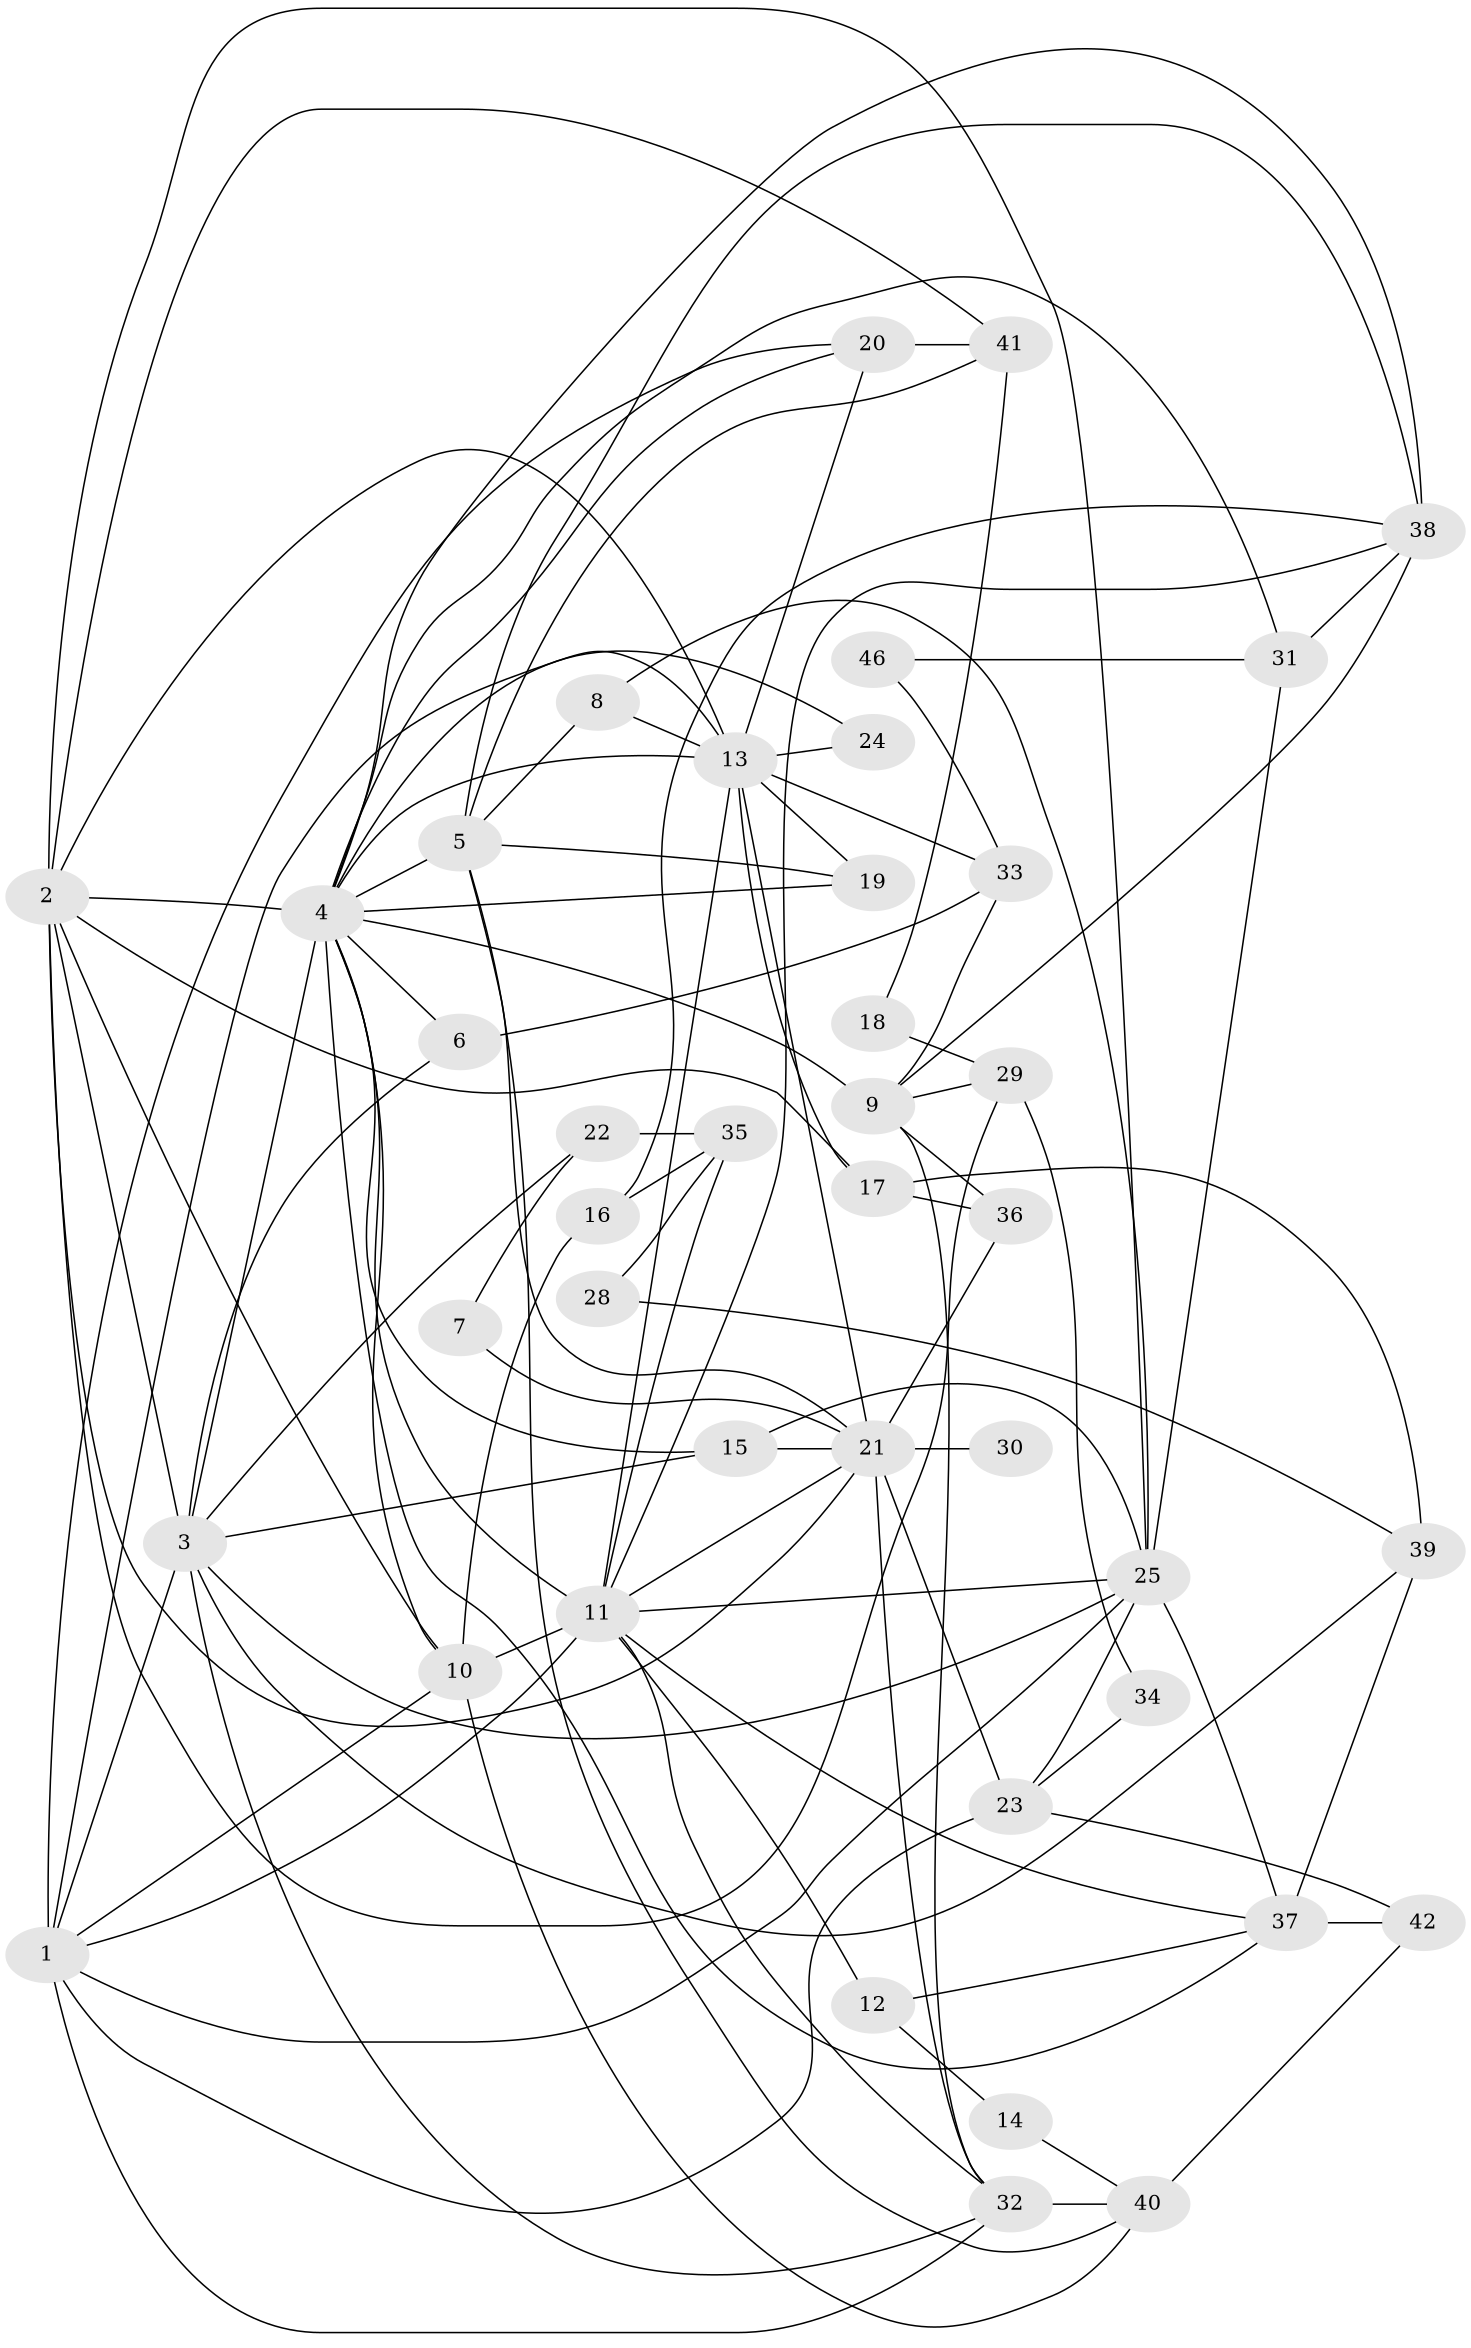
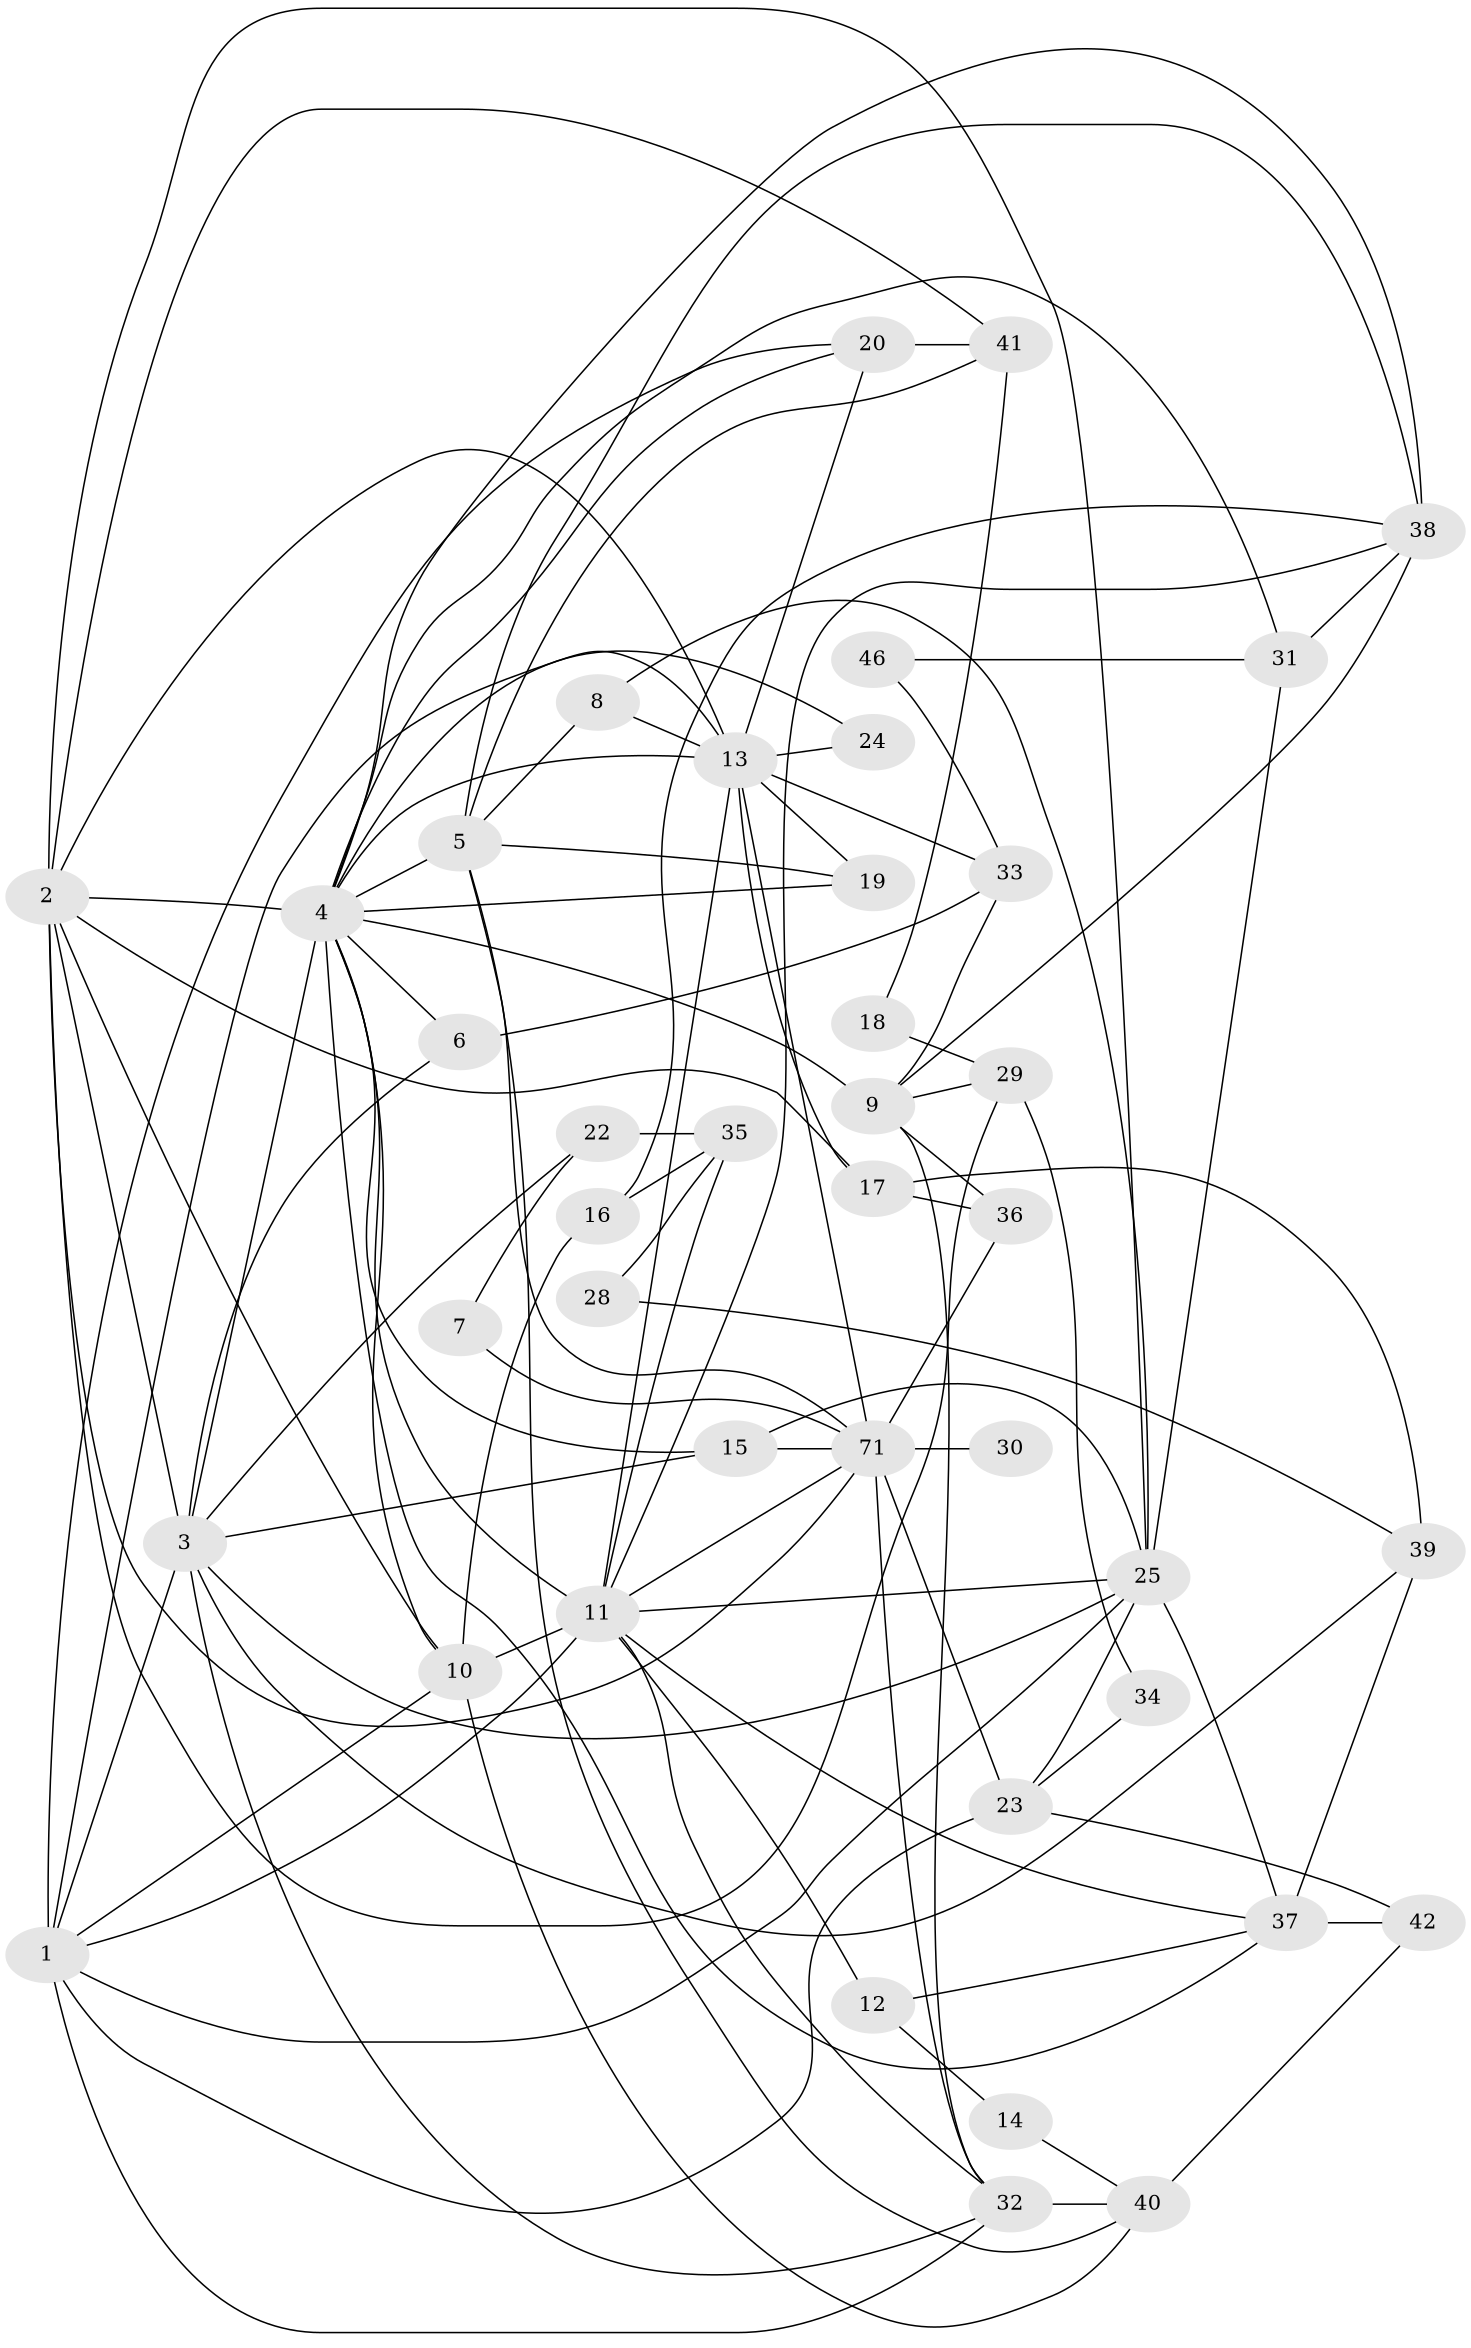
node "21": label "21" -> "71"
